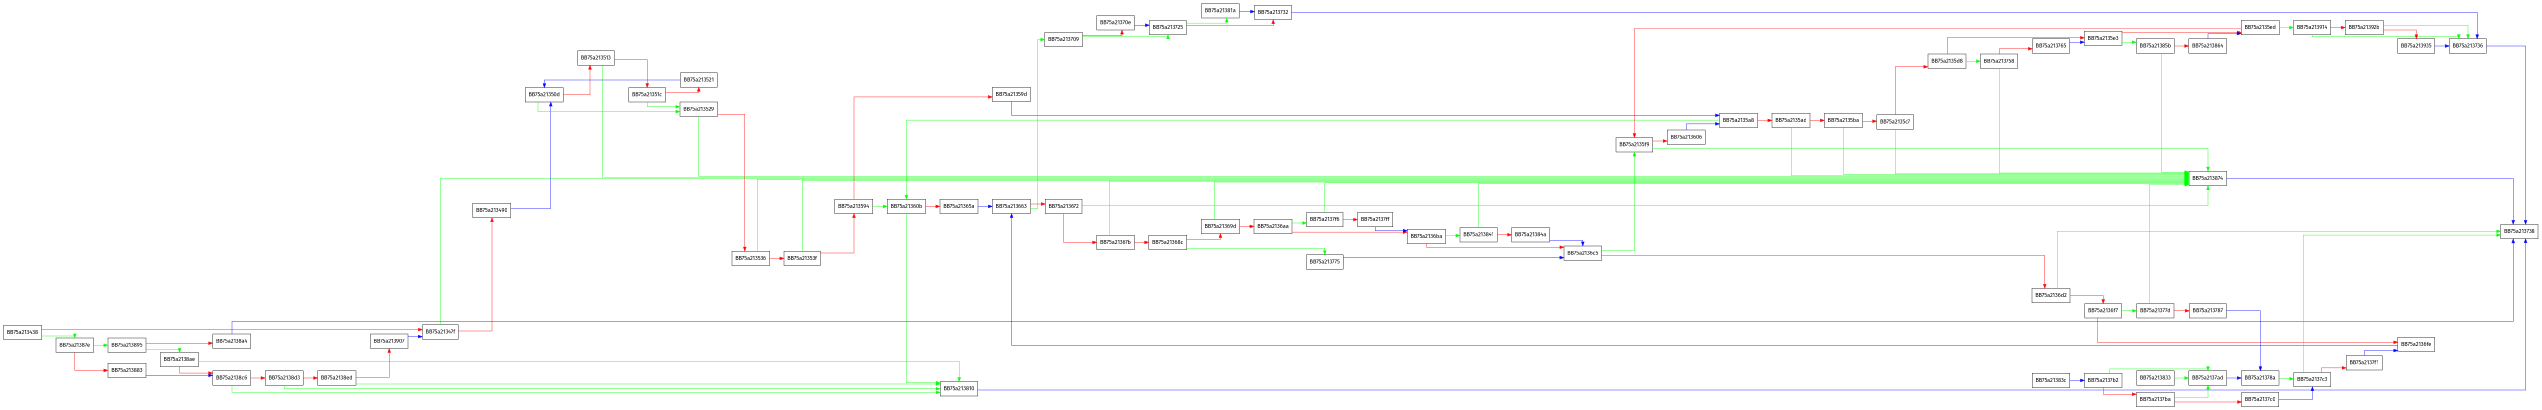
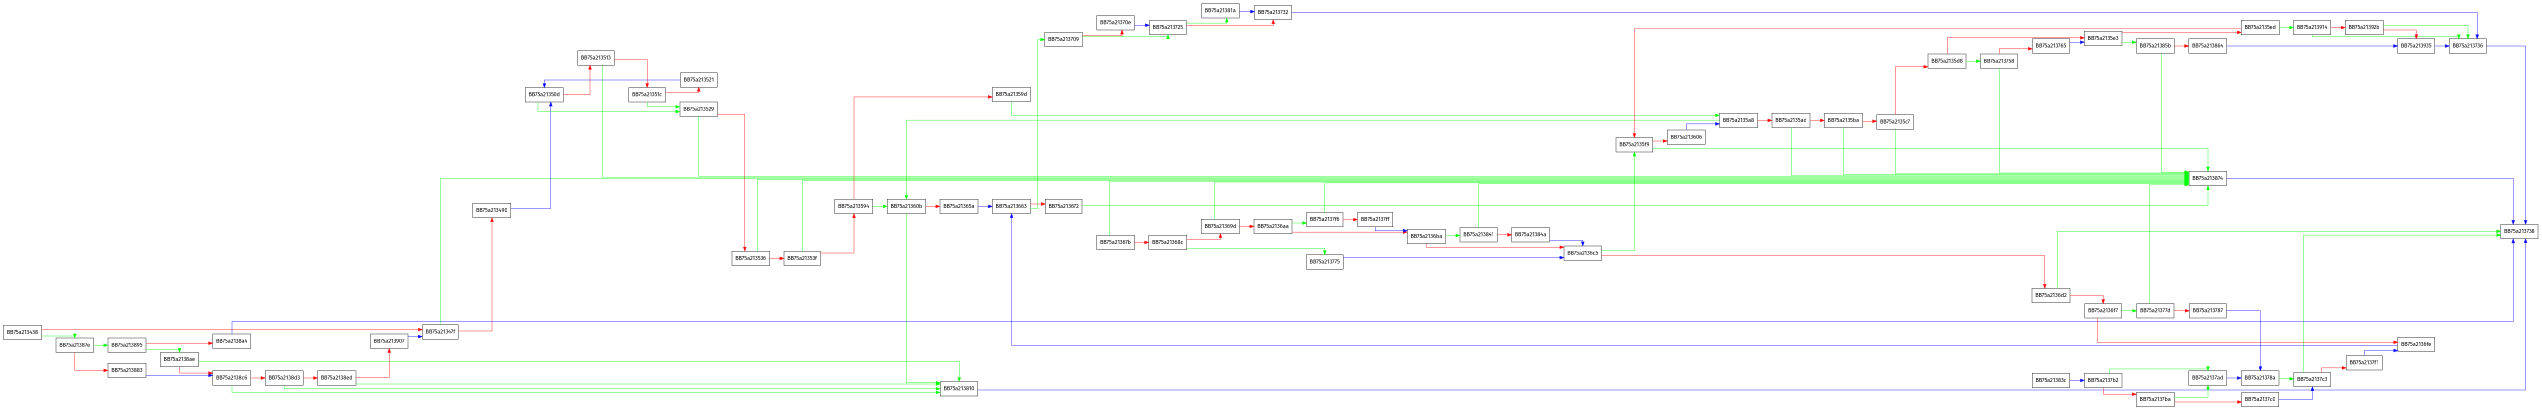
edge "BB75a213864" -> "BB75a2135ed": now "BB75a213864" -> "BB75a213935"
edge "BB75a21359d" -> "BB75a2135a8": color blue -> green
edge "BB75a213672" -> "BB75a21367b": removed
node "BB75a213833": removed
